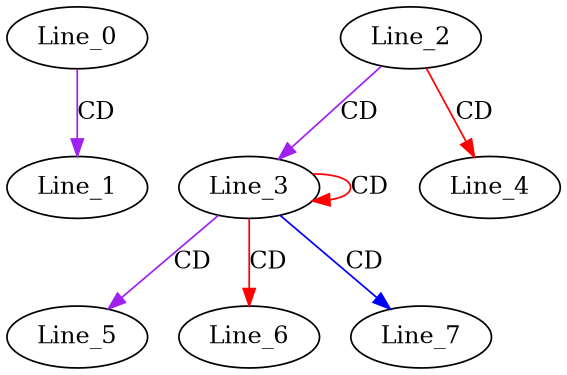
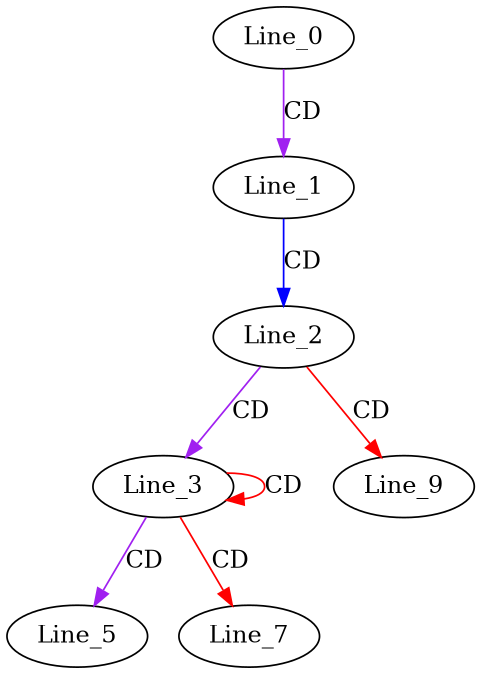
node "Line_4": label "Line_4" -> "Line_9"
edge "Line_1" -> "Line_2": added, label "CD"
edge "Line_3" -> "Line_7": color blue -> red
node "Line_6": removed
